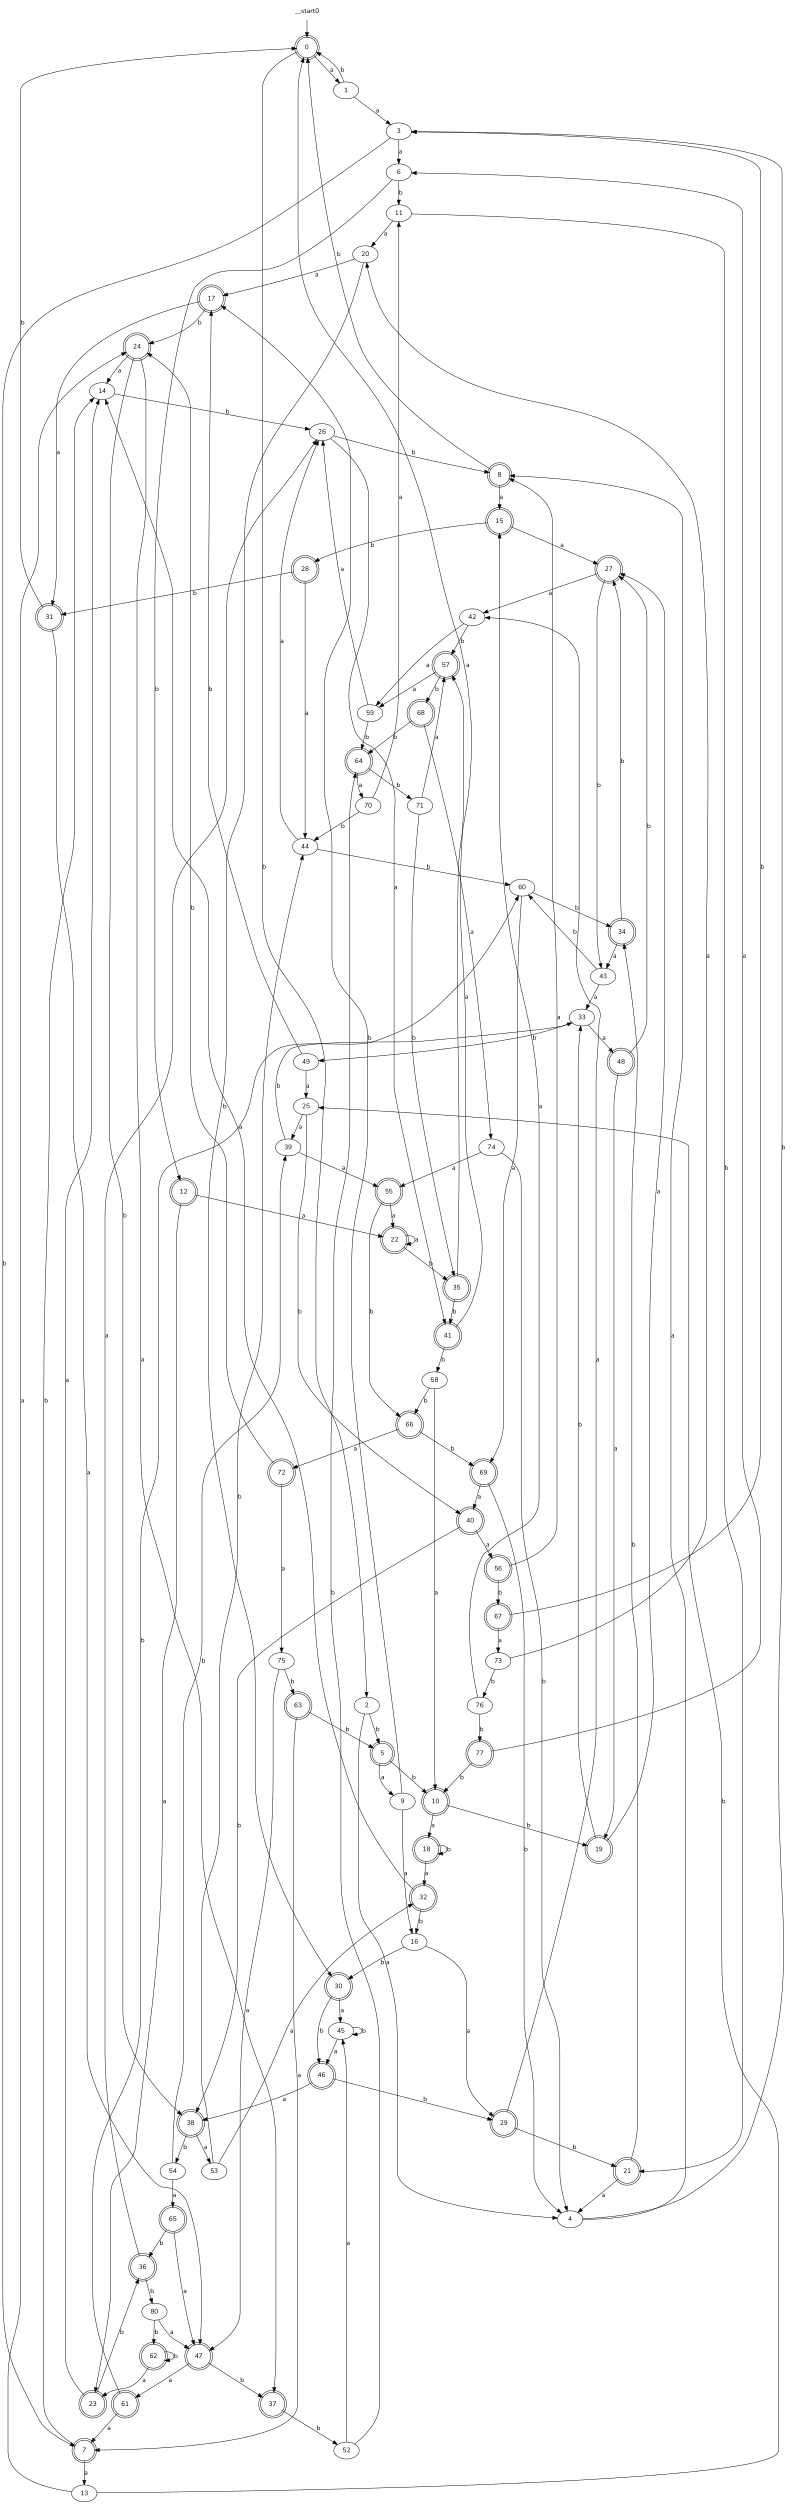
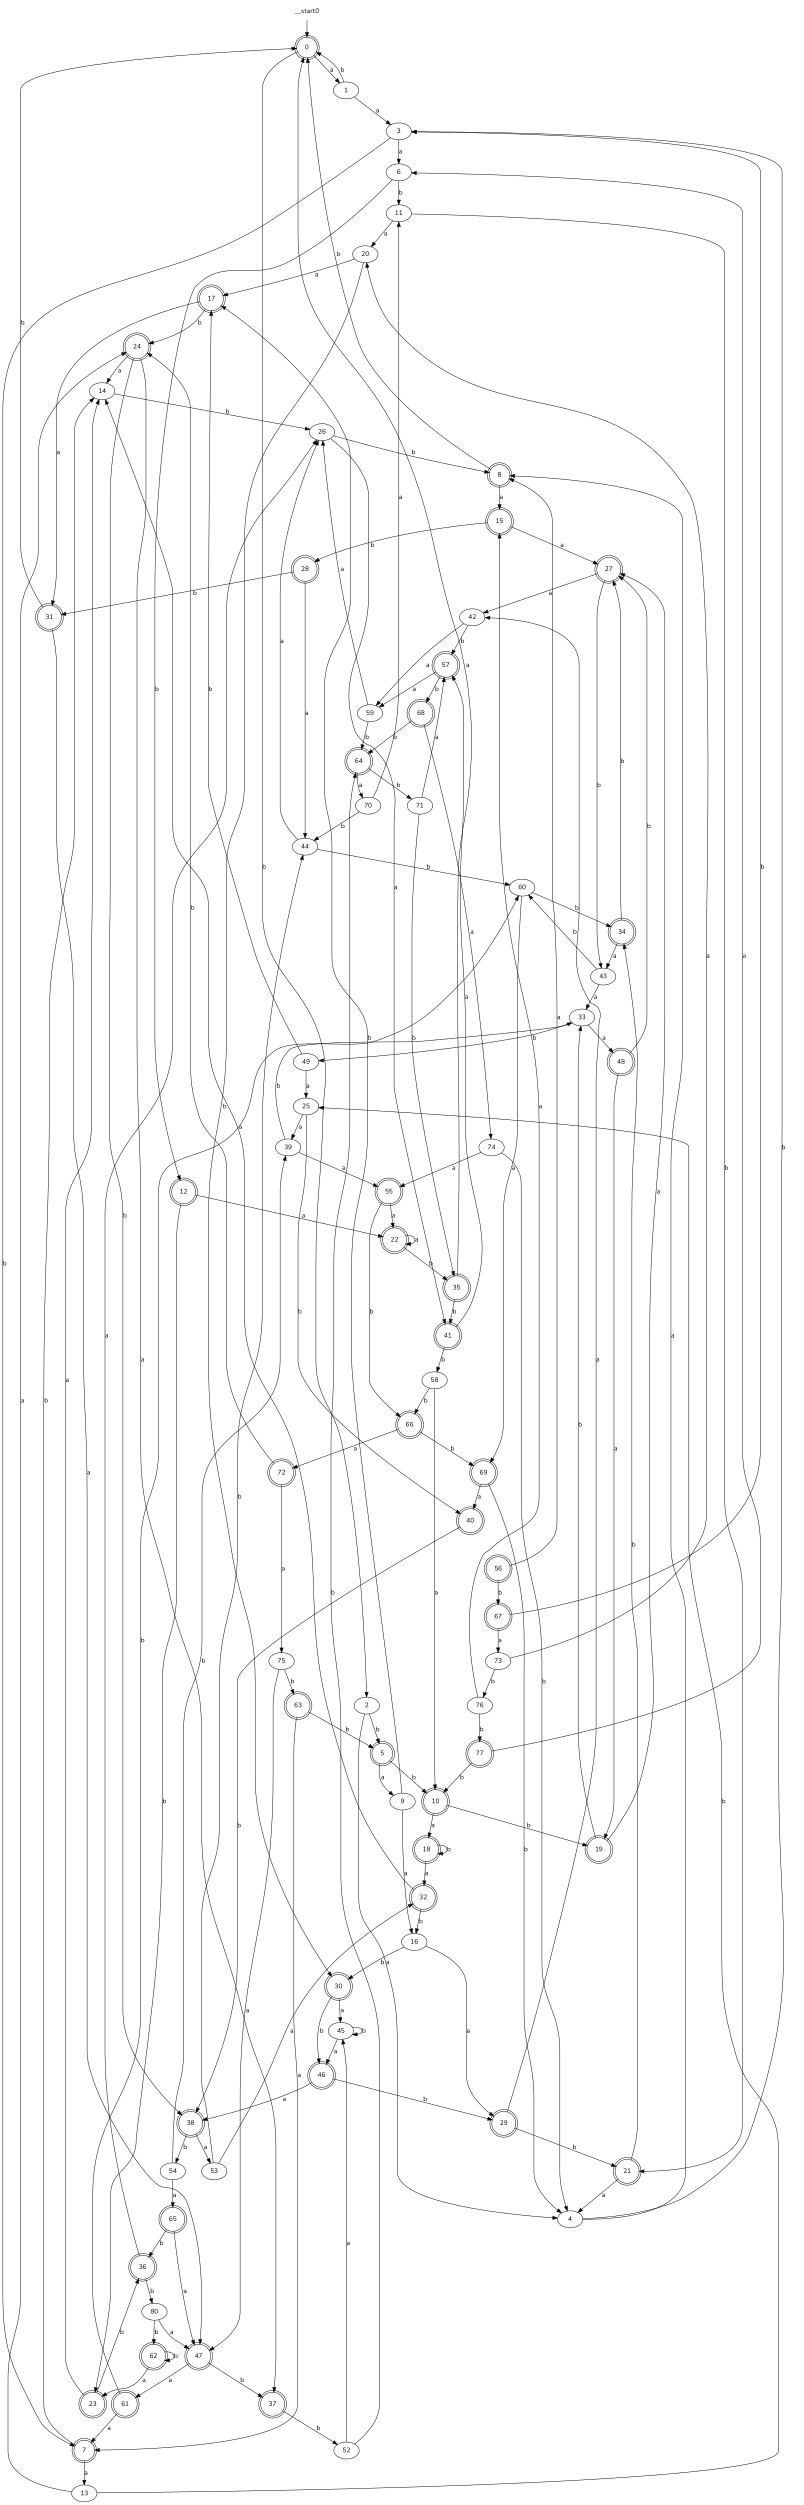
edge "40" -> "56": removed, label "a"
edge "12" -> "23": label "a" -> "b"
